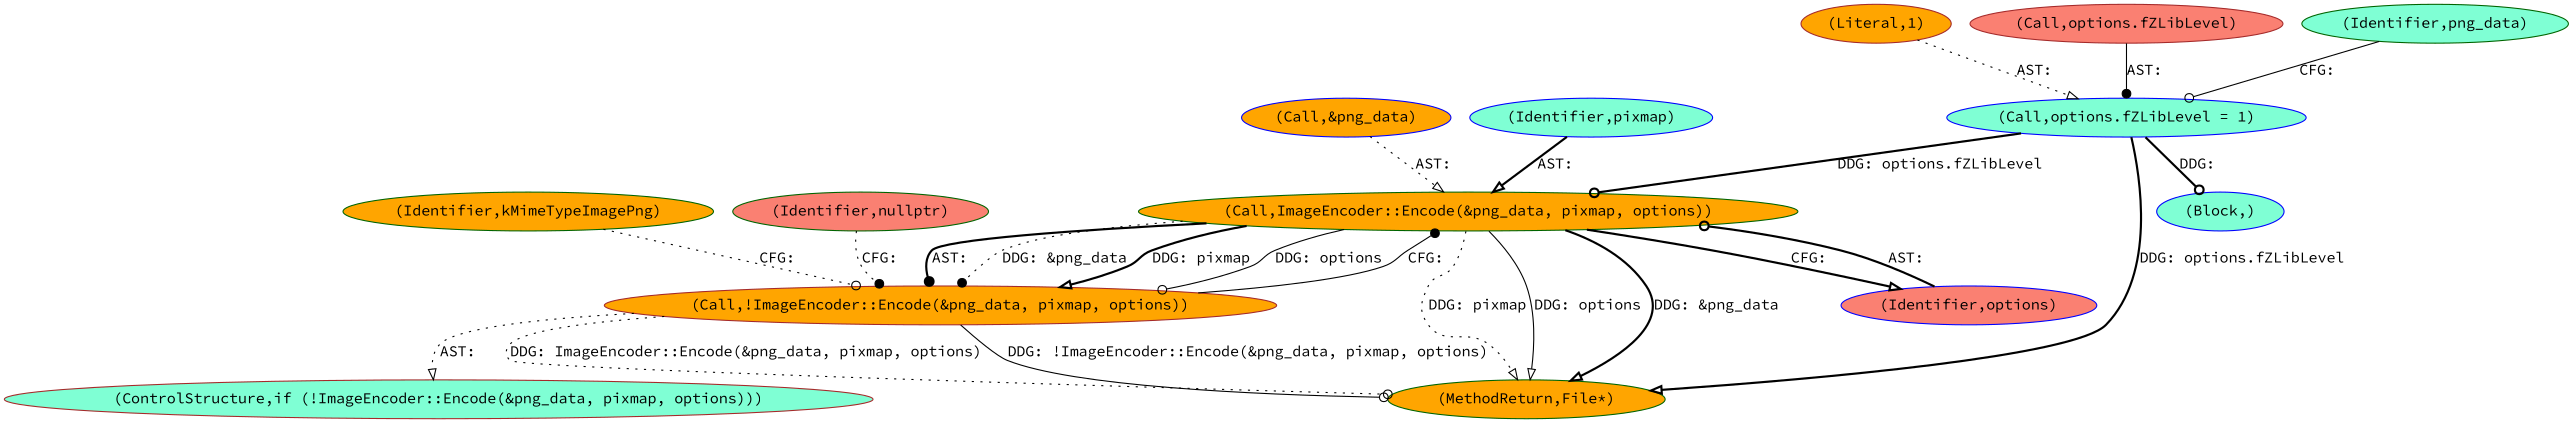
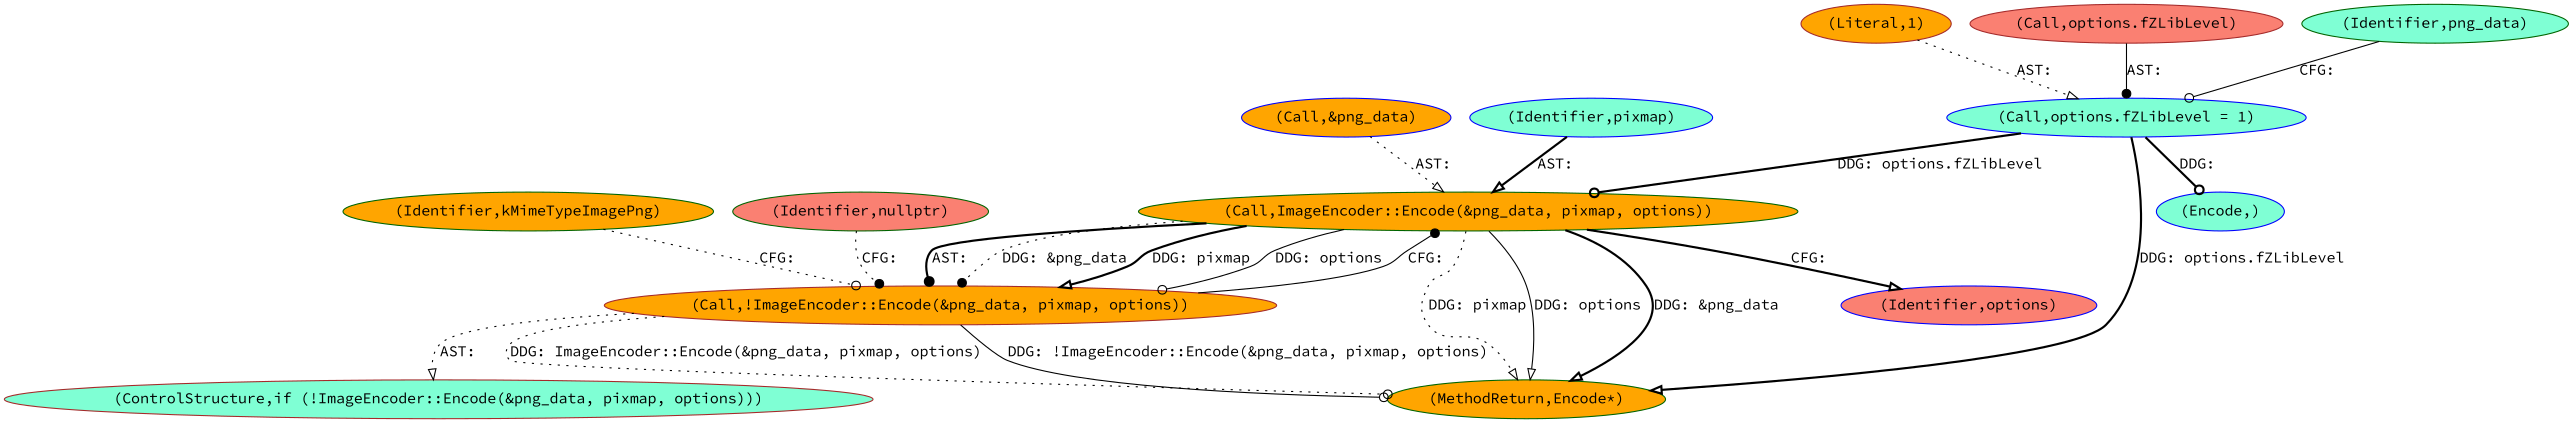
node "(Block,)": label "(Block,)" -> "(Encode,)"
edge "(Identifier,options)" -> "(Call,ImageEncoder::Encode(&png_data, pixmap, options))": removed, label "AST:"
node "(MethodReturn,File*)": label "(MethodReturn,File*)" -> "(MethodReturn,Encode*)"
